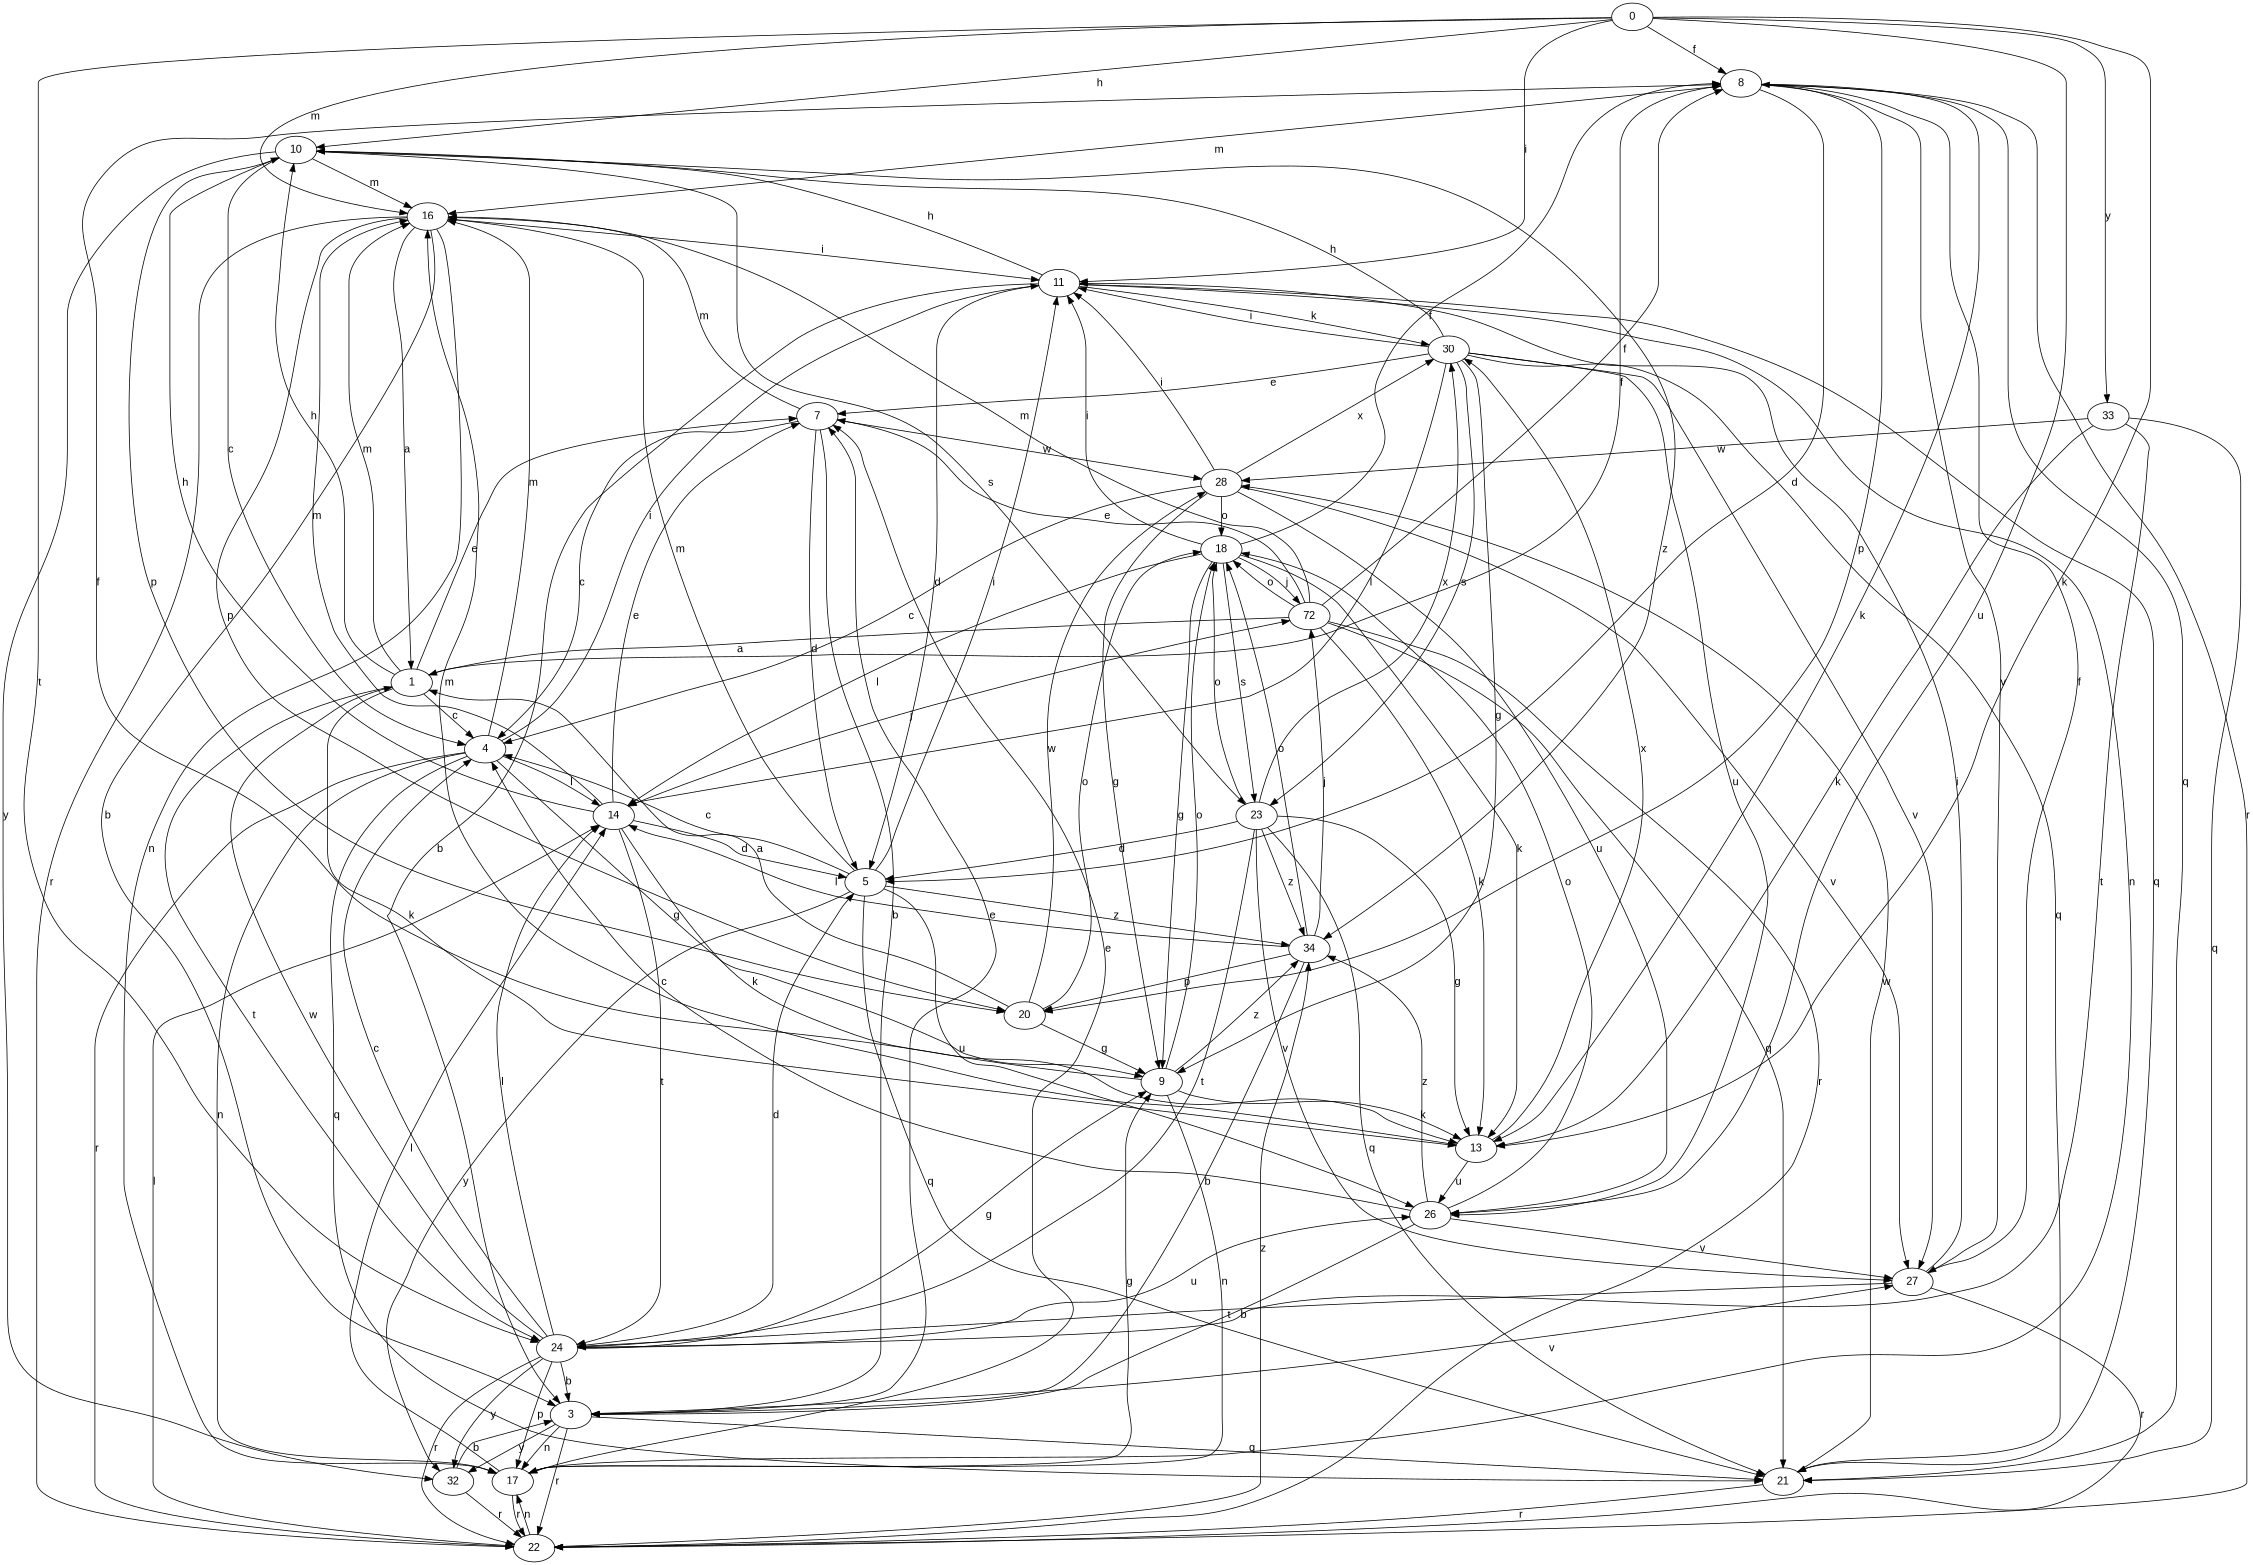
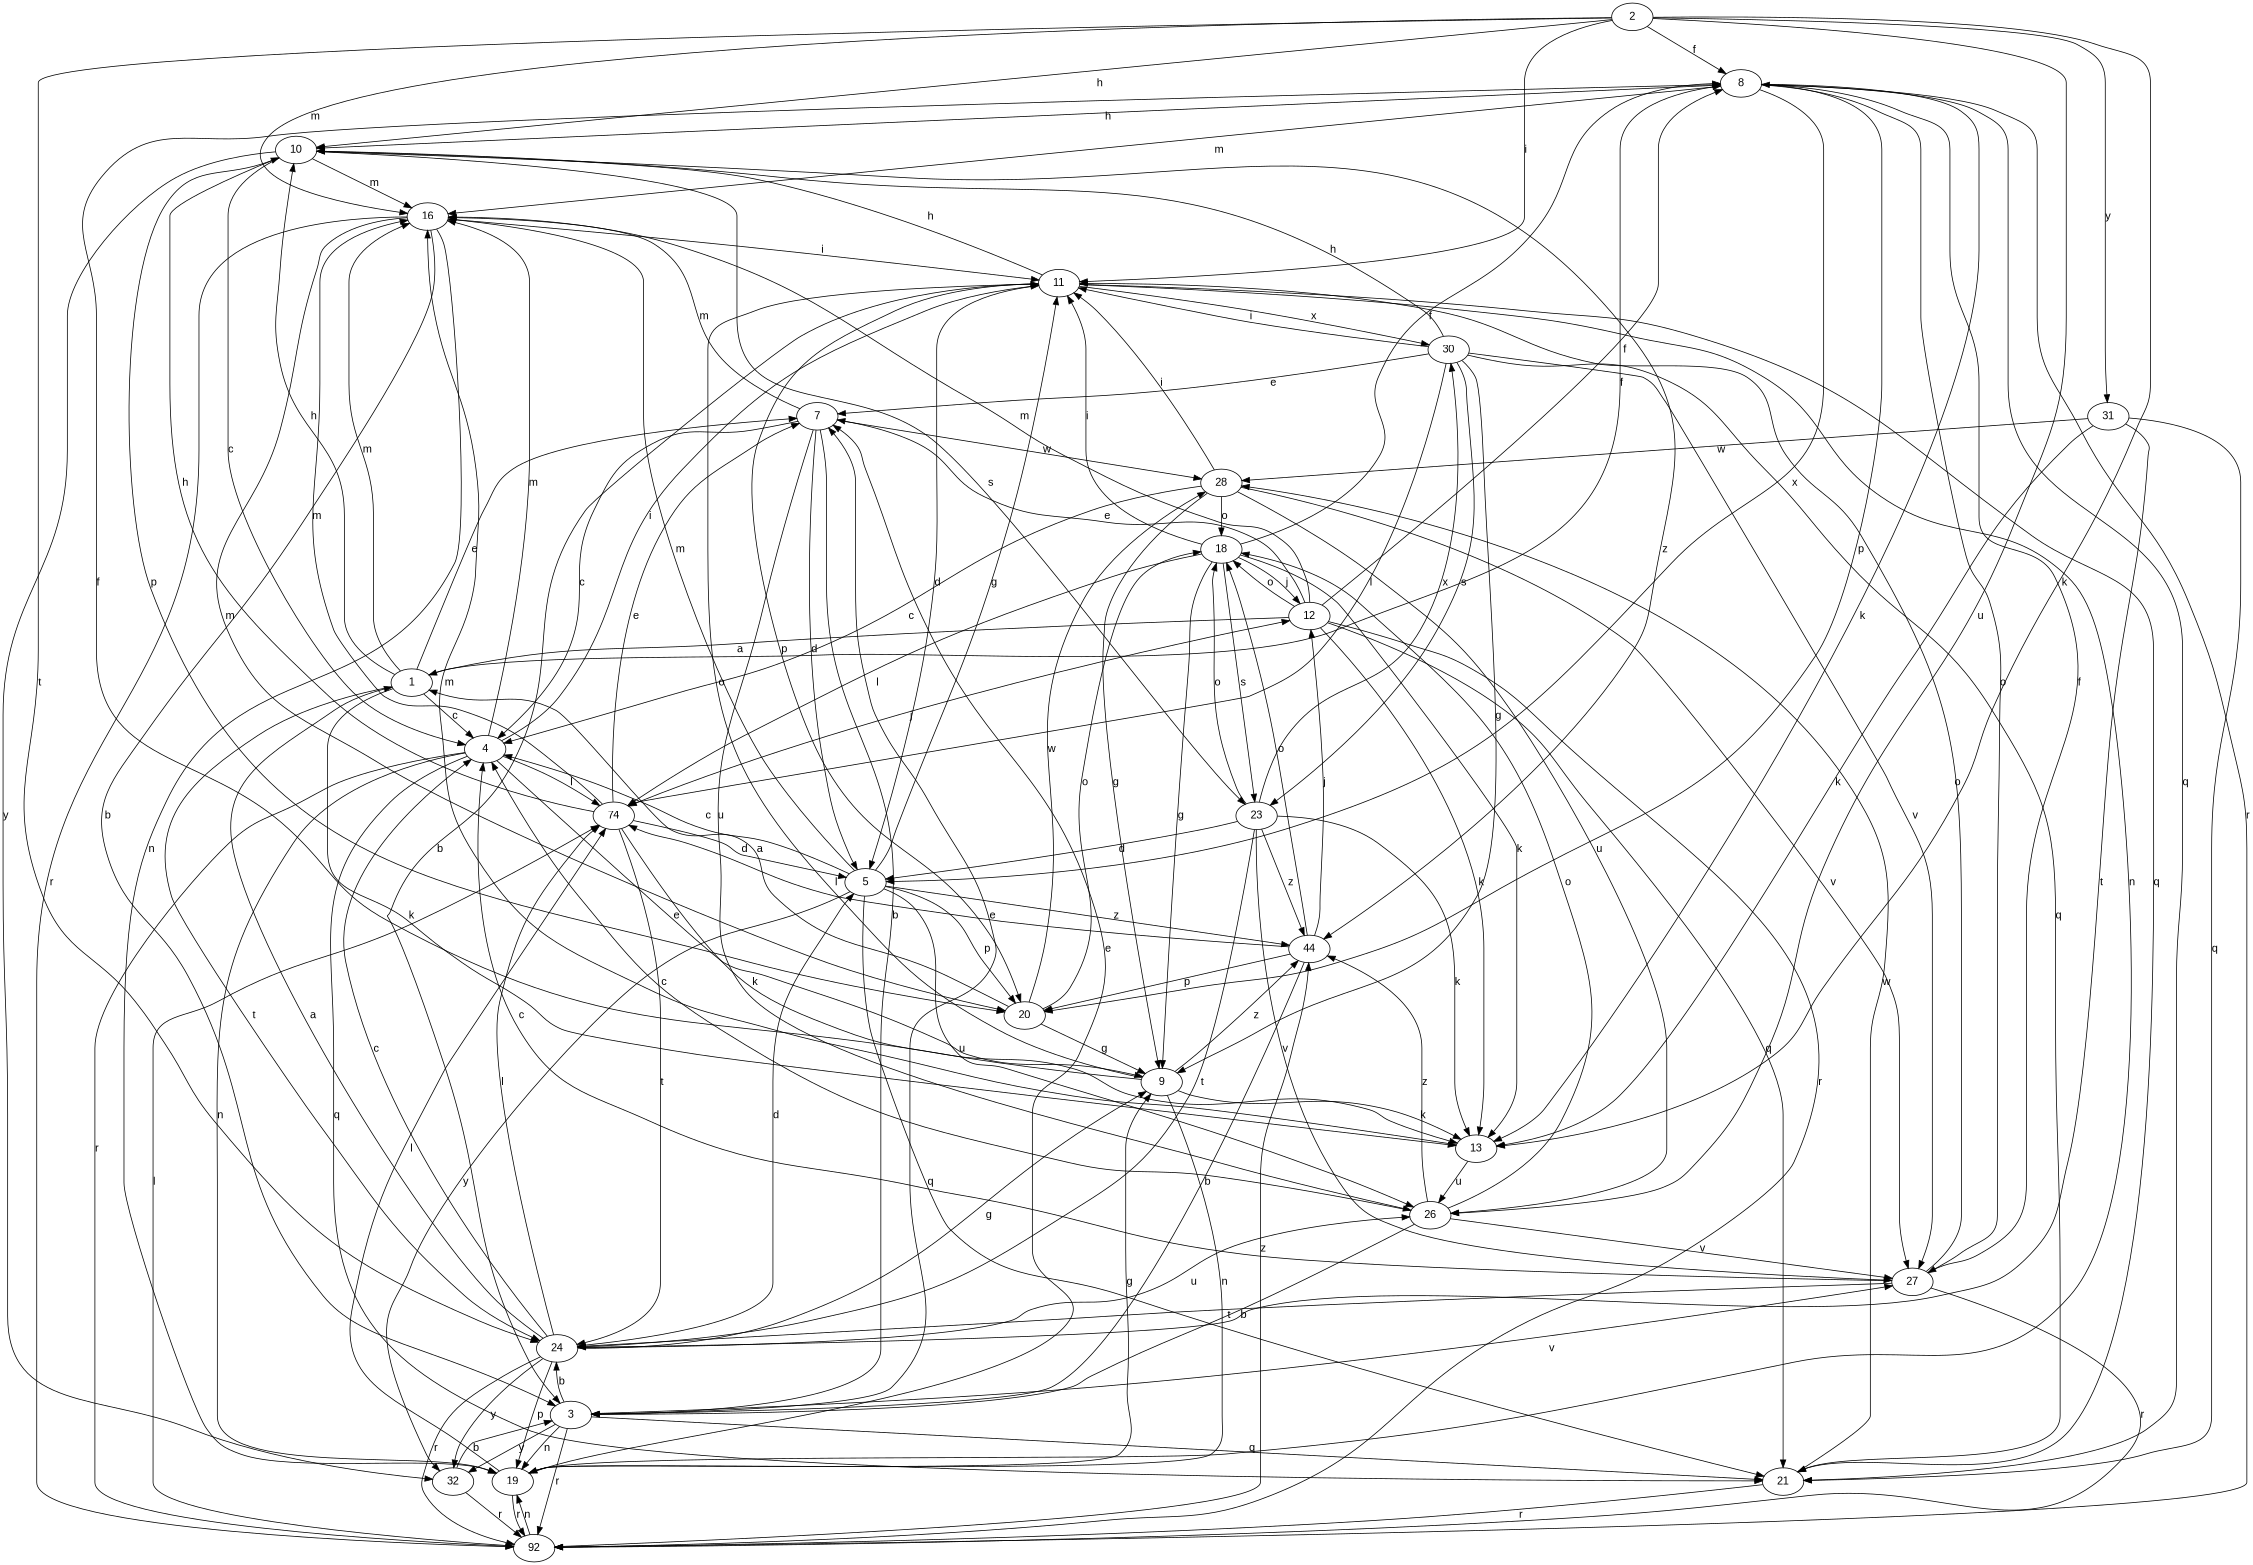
node "0": label "0" -> "2"
edge "8" -> "10": added, label "h"
edge "11" -> "30": label "k" -> "x"
node "33": label "33" -> "31"
edge "28" -> "30": removed, label "x"
edge "16" -> "1": removed, label "a"
edge "8" -> "5": label "d" -> "x"
edge "11" -> "20": added, label "p"
edge "5" -> "11": label "i" -> "g"
edge "16" -> "20": label "p" -> "m"
node "72": label "72" -> "12"
edge "8" -> "27": label "v" -> "o"
edge "13" -> "30": removed, label "x"
edge "27" -> "11": label "i" -> "o"
edge "30" -> "26": now "7" -> "26"
node "14": label "14" -> "74"
edge "9" -> "18": now "9" -> "11"
edge "4" -> "9": label "g" -> "e"
edge "5" -> "20": added, label "p"
node "34": label "34" -> "44"
edge "23" -> "13": label "g" -> "k"
edge "24" -> "1": label "w" -> "a"
edge "27" -> "4": added, label "c"
edge "23" -> "21": removed, label "q"
edge "24" -> "3": reversed
node "17": label "17" -> "19"
node "22": label "22" -> "92"
